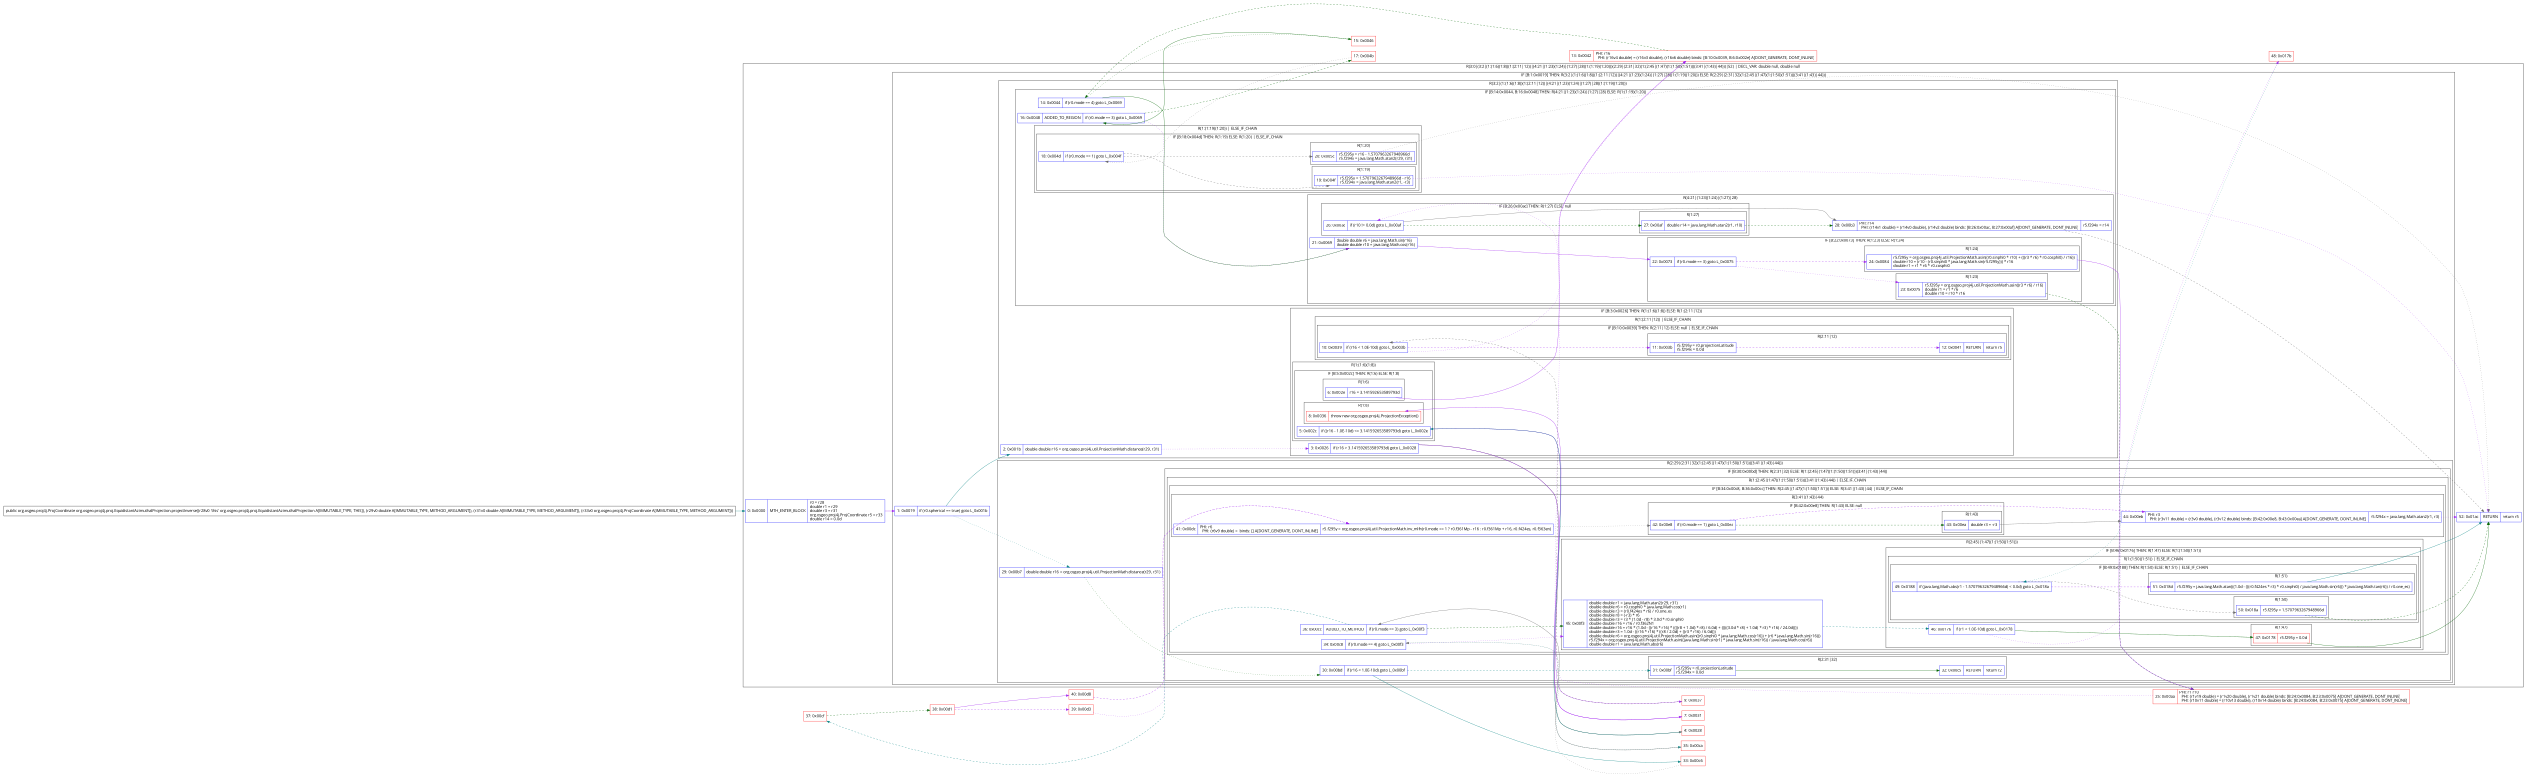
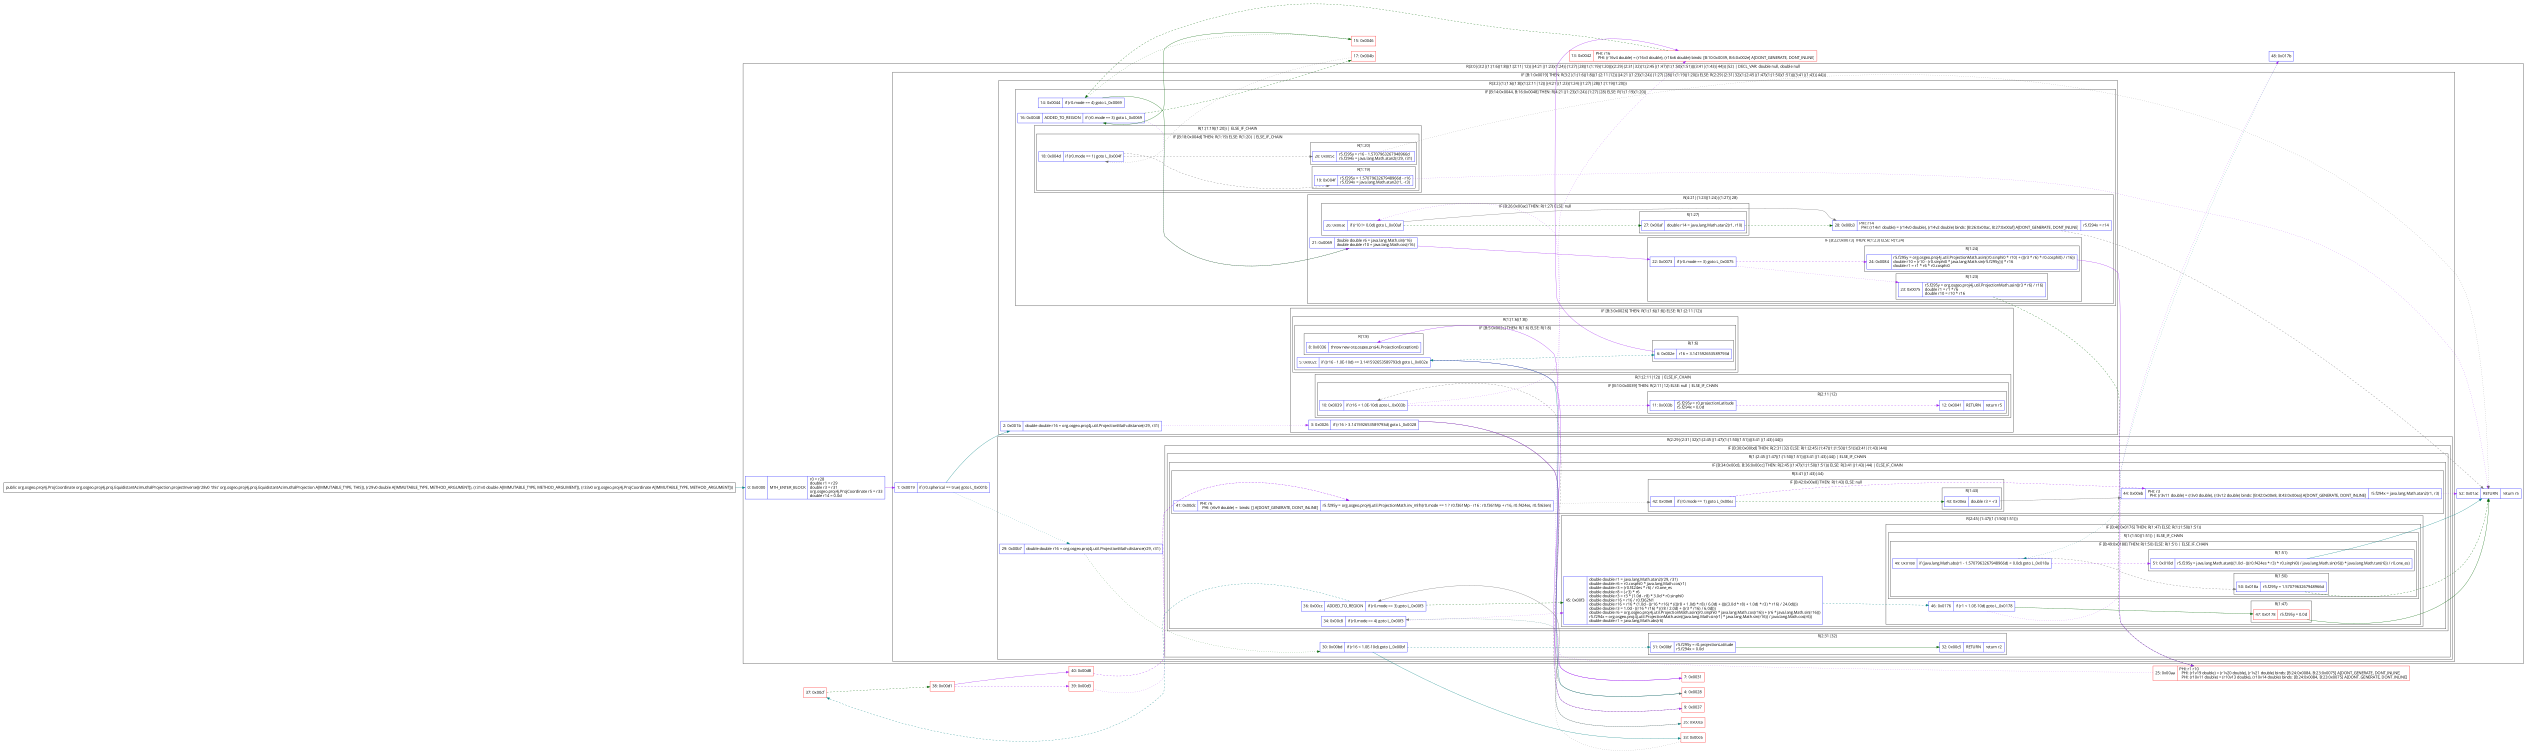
node "48: 0x017b": color red -> blue
edge "5: 0x002c" -> "6: 0x002e": added
node "8: 0x0036": color red -> blue
node "36: 0x00cc": text "ADDED_TO_METHOD" -> "ADDED_TO_REGION"
